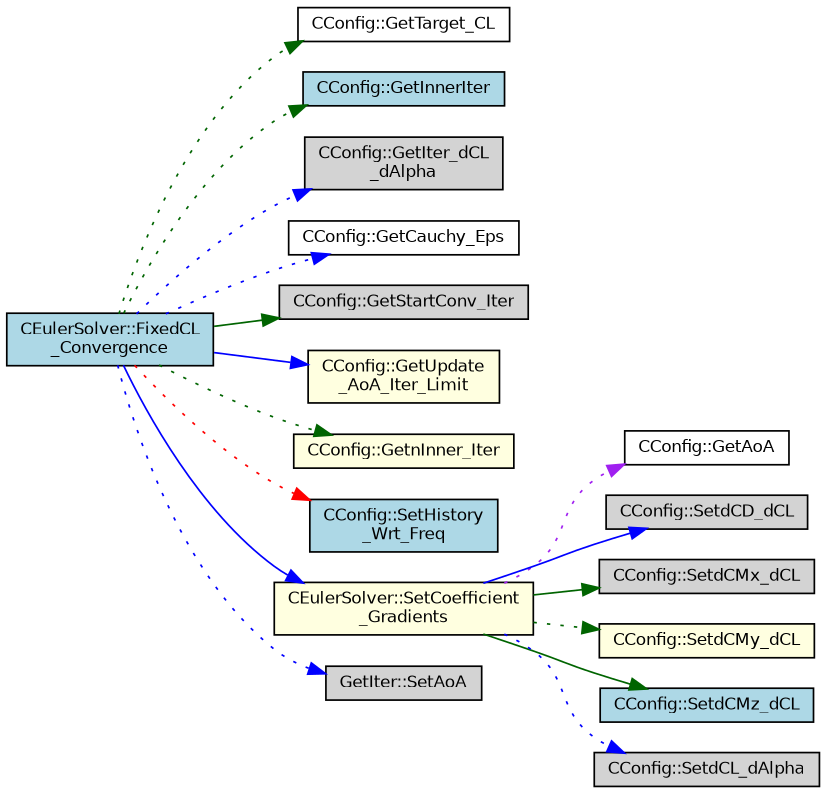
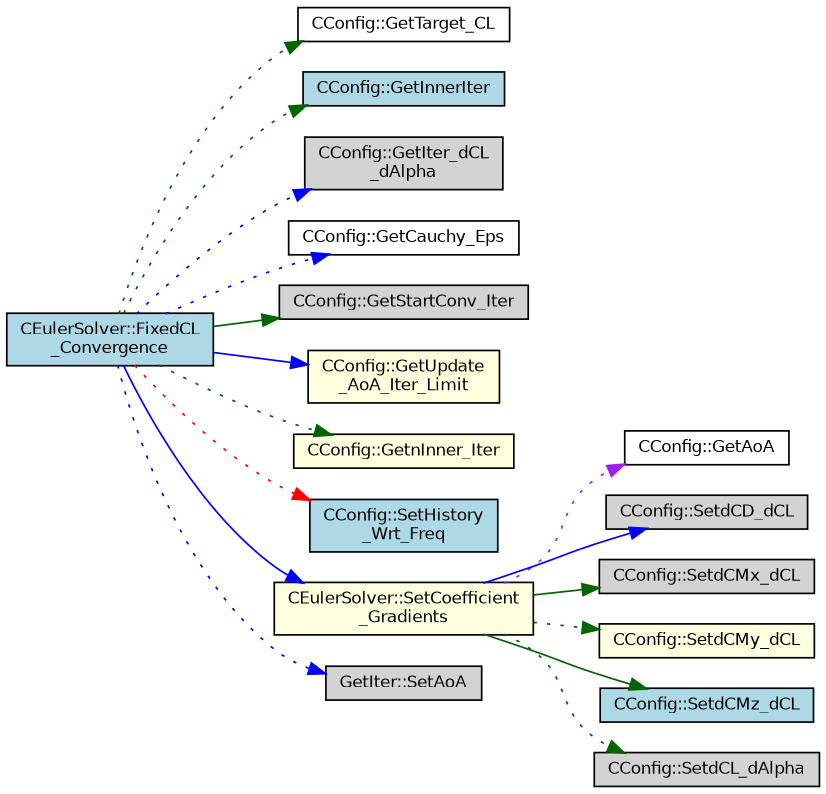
edge "CEulerSolver::SetCoefficient _Gradients" -> "CConfig::SetdCL_dAlpha": color blue -> darkgreen
